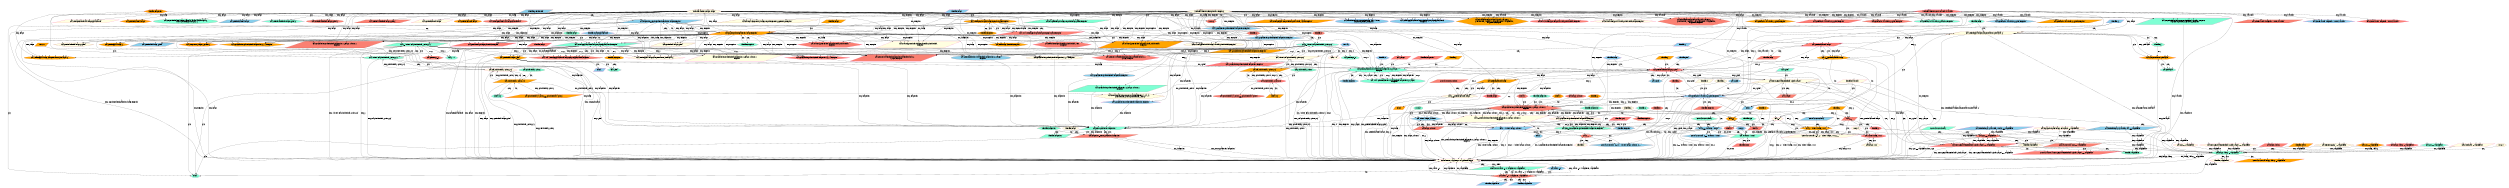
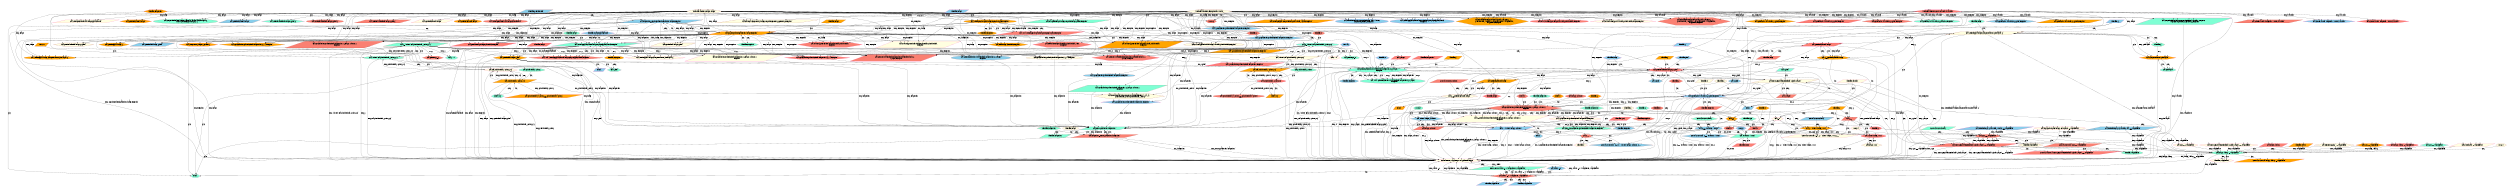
node "(MethodParameterIn,ExceptionInfo *exception)": label "(MethodParameterIn,ExceptionInfo *exception)" -> "(MethodParameterIn,ExceptionInfo *stroke)"
edge "(MethodParameterIn,Image *image)" -> "(Call,SetImageColorspace(image,sRGBColorspace,exception))": label "DDG: image" -> "DDG: sync"
edge "(Call,x=(ssize_t) ceil(primitive_info->point.x-0.5))" -> "(Call,geometry.x=x)": label "DDG: x" -> "AST: "
node "(Identifier,draw_info)": label "(Identifier,draw_info)" -> "(Identifier,for_info)"
node "(Literal,return(status != 0 ? MagickTrue : MagickFalse);)": label "(Literal,return(status != 0 ? MagickTrue : MagickFalse);)" -> "(Return,return(status != 0 ? MagickTrue : MagickFalse);)"
